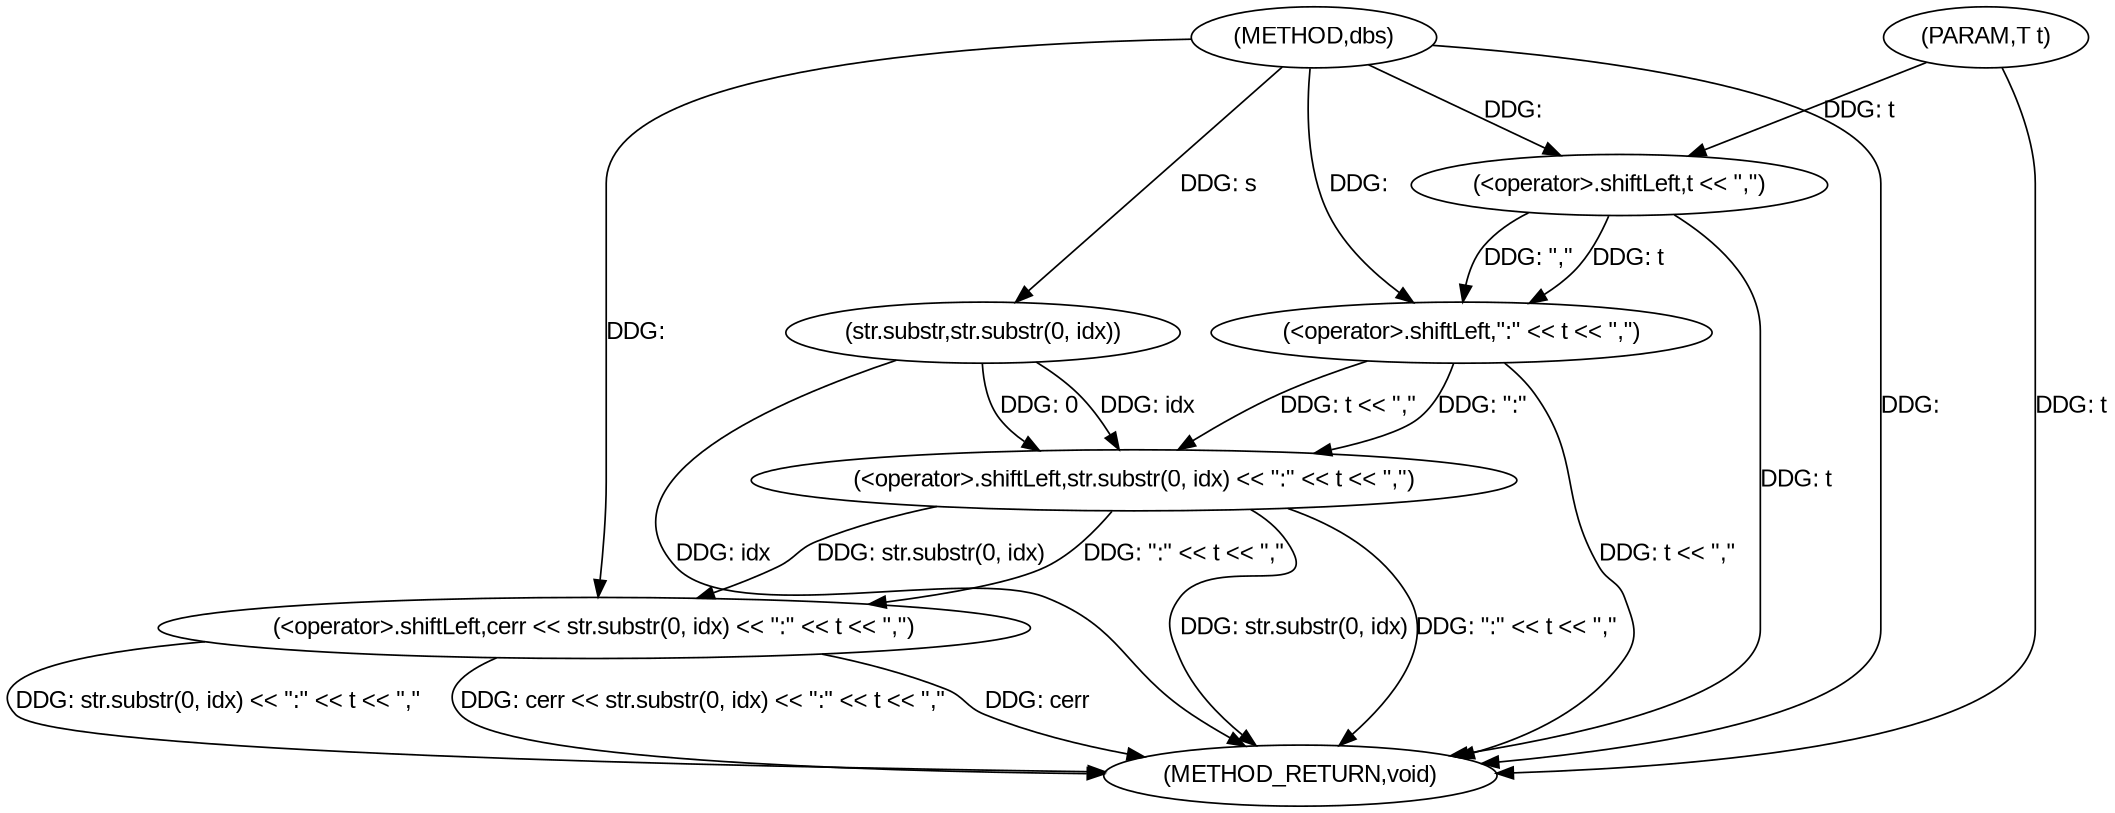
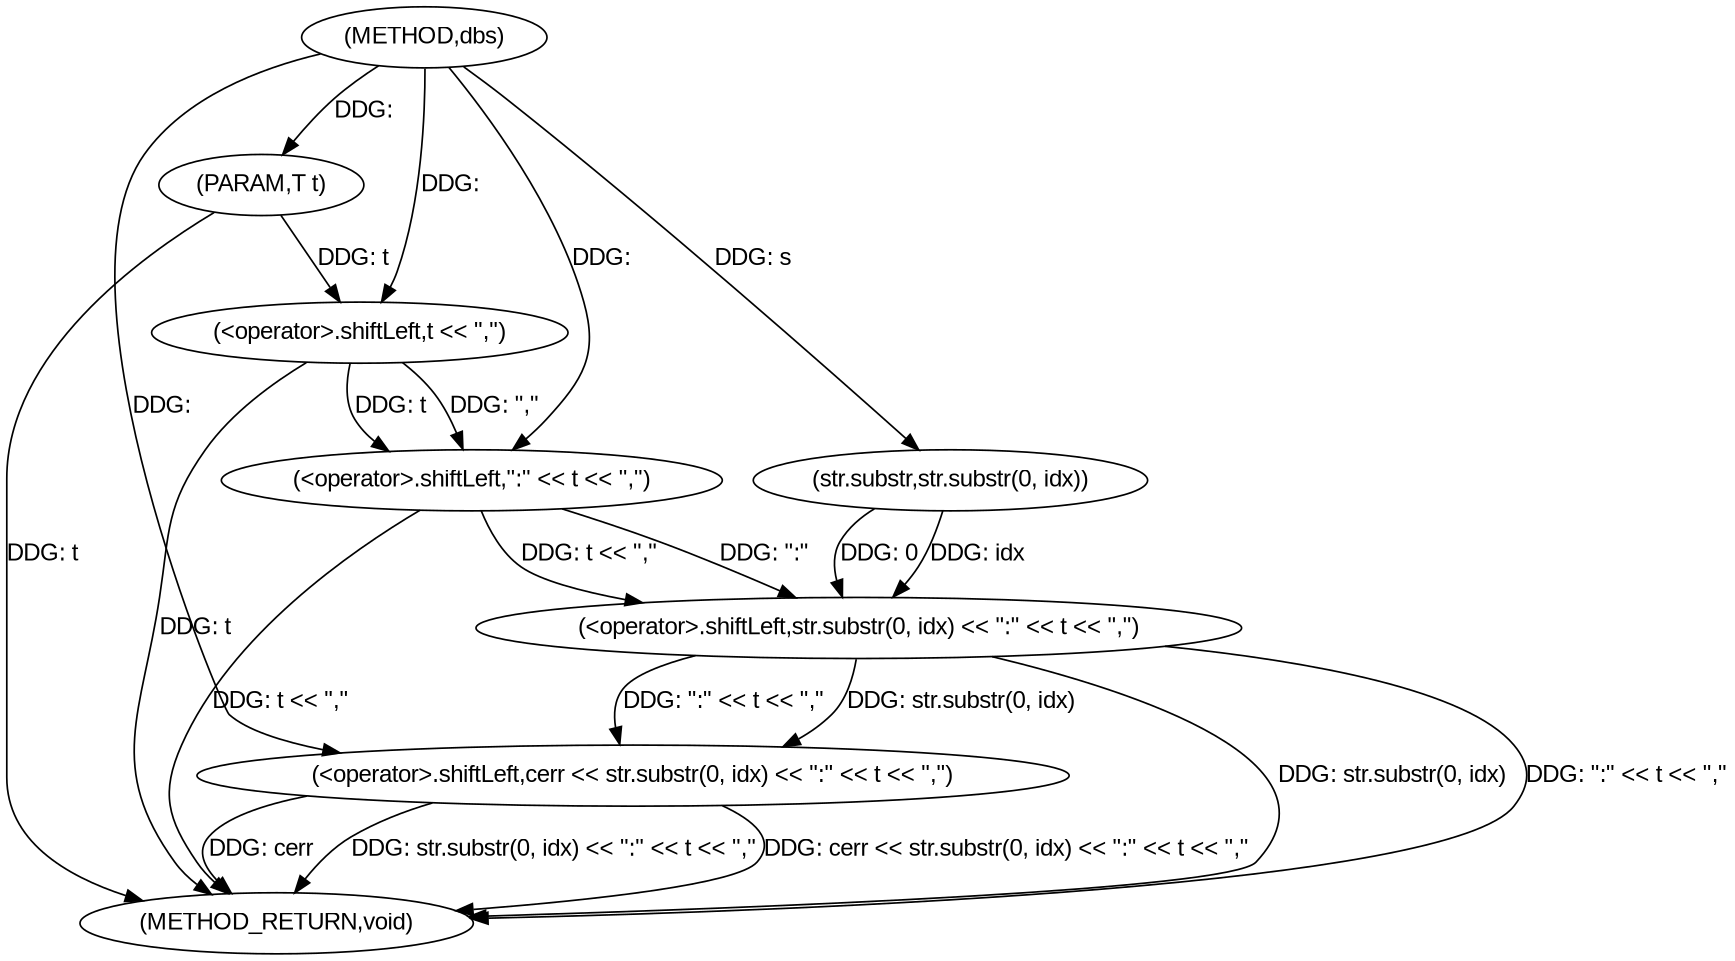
edge "(METHOD,dbs)" -> "(METHOD_RETURN,void)": now "(METHOD,dbs)" -> "(PARAM,T t)"
edge "(str.substr,str.substr(0, idx))" -> "(METHOD_RETURN,void)": removed, label "DDG: idx"
